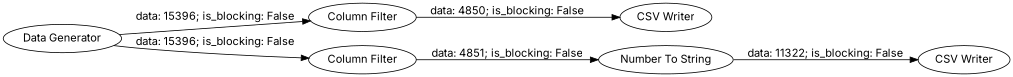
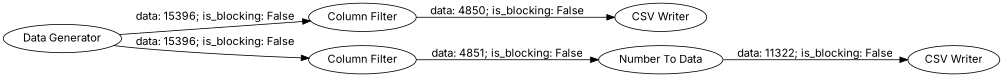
node "Number To String": label "Number To String" -> "Number To Data"
